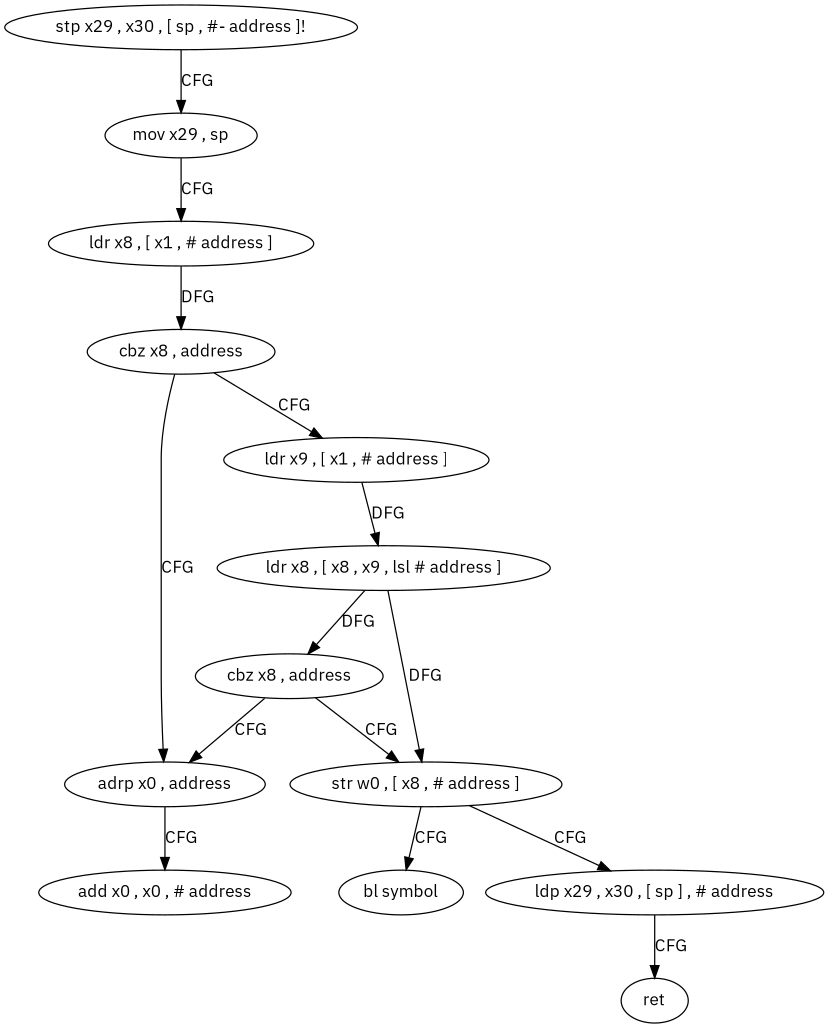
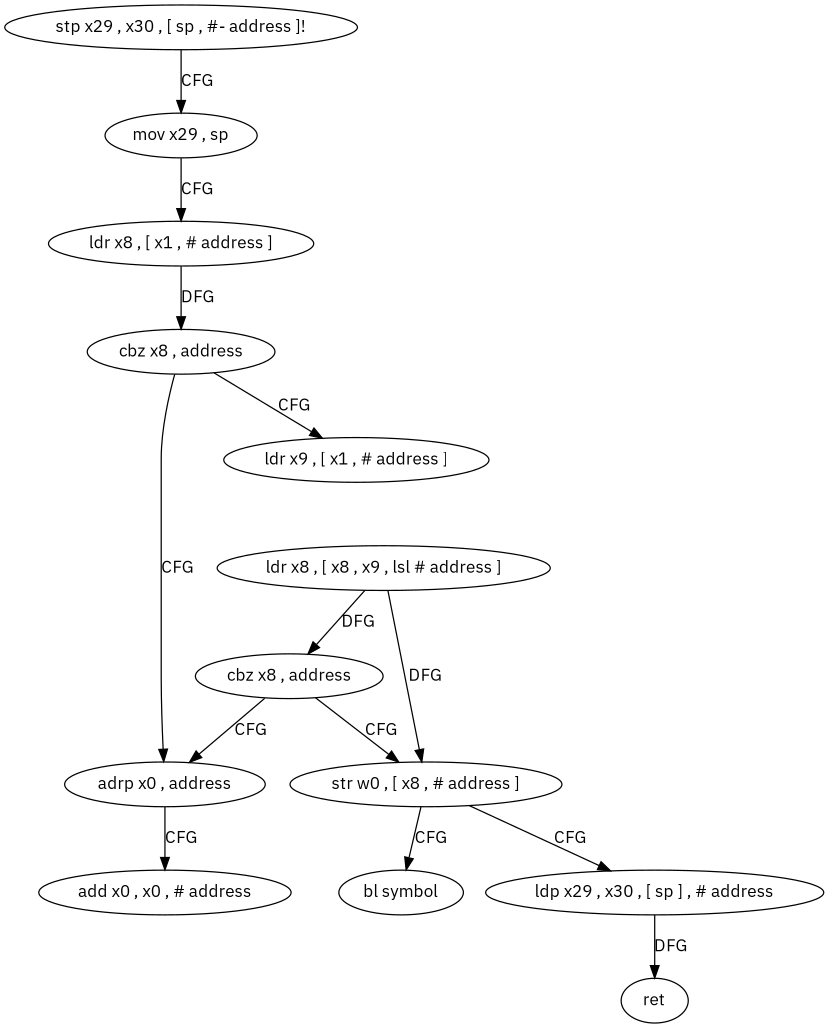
edge "ldr x9 , [ x1 , # address ]" -> "ldr x8 , [ x8 , x9 , lsl # address ]": removed, label "DFG"
edge "ldp x29 , x30 , [ sp ] , # address" -> "ret": label "CFG" -> "DFG"
